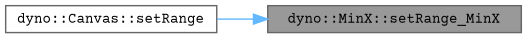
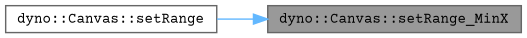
node "dyno::MinX::setRange_MinX": label "dyno::MinX::setRange_MinX" -> "dyno::Canvas::setRange_MinX"
